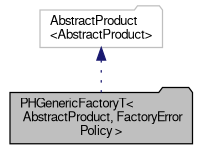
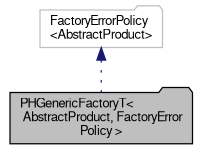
node "AbstractProduct <AbstractProduct>": label "AbstractProduct <AbstractProduct>" -> "FactoryErrorPolicy <AbstractProduct>"
